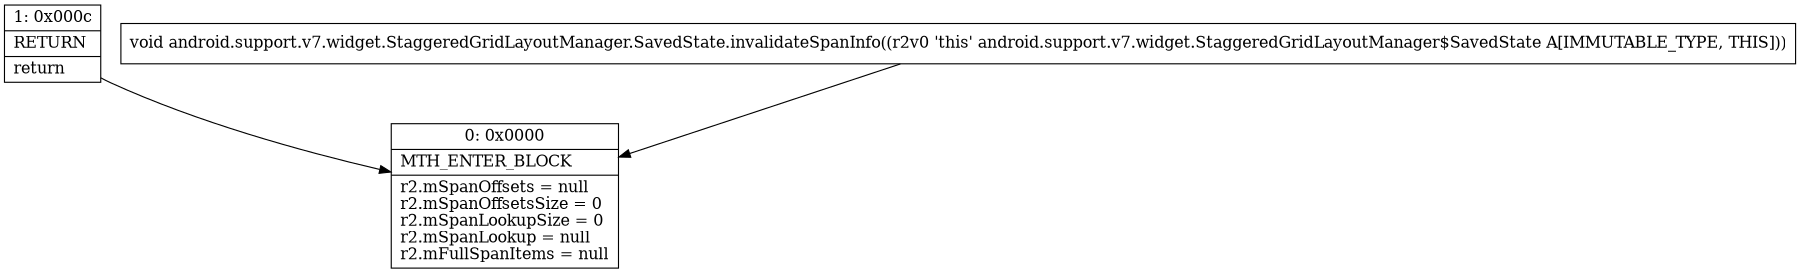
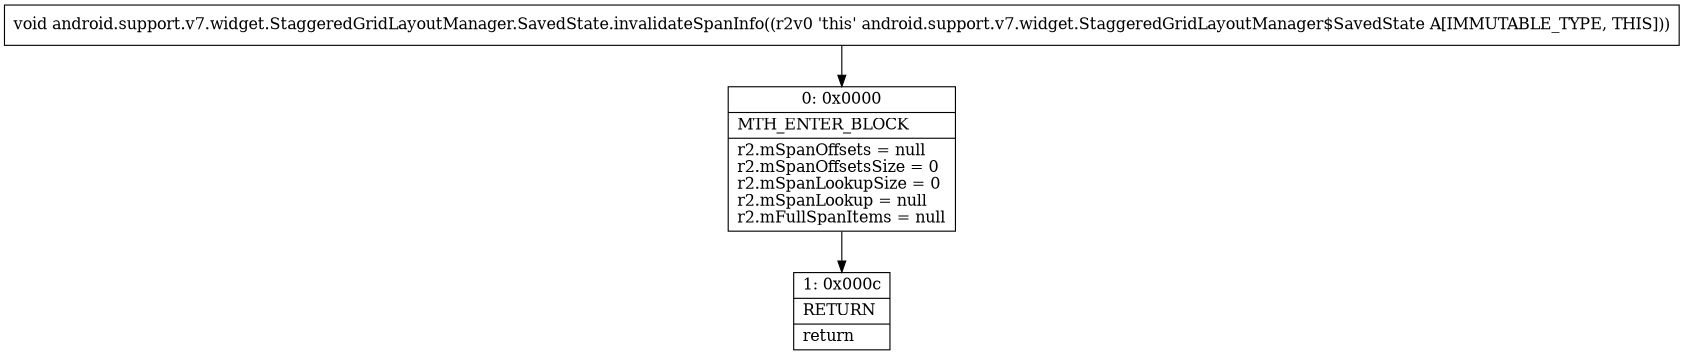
edge "1: 0x000c" -> "0: 0x0000": reversed
